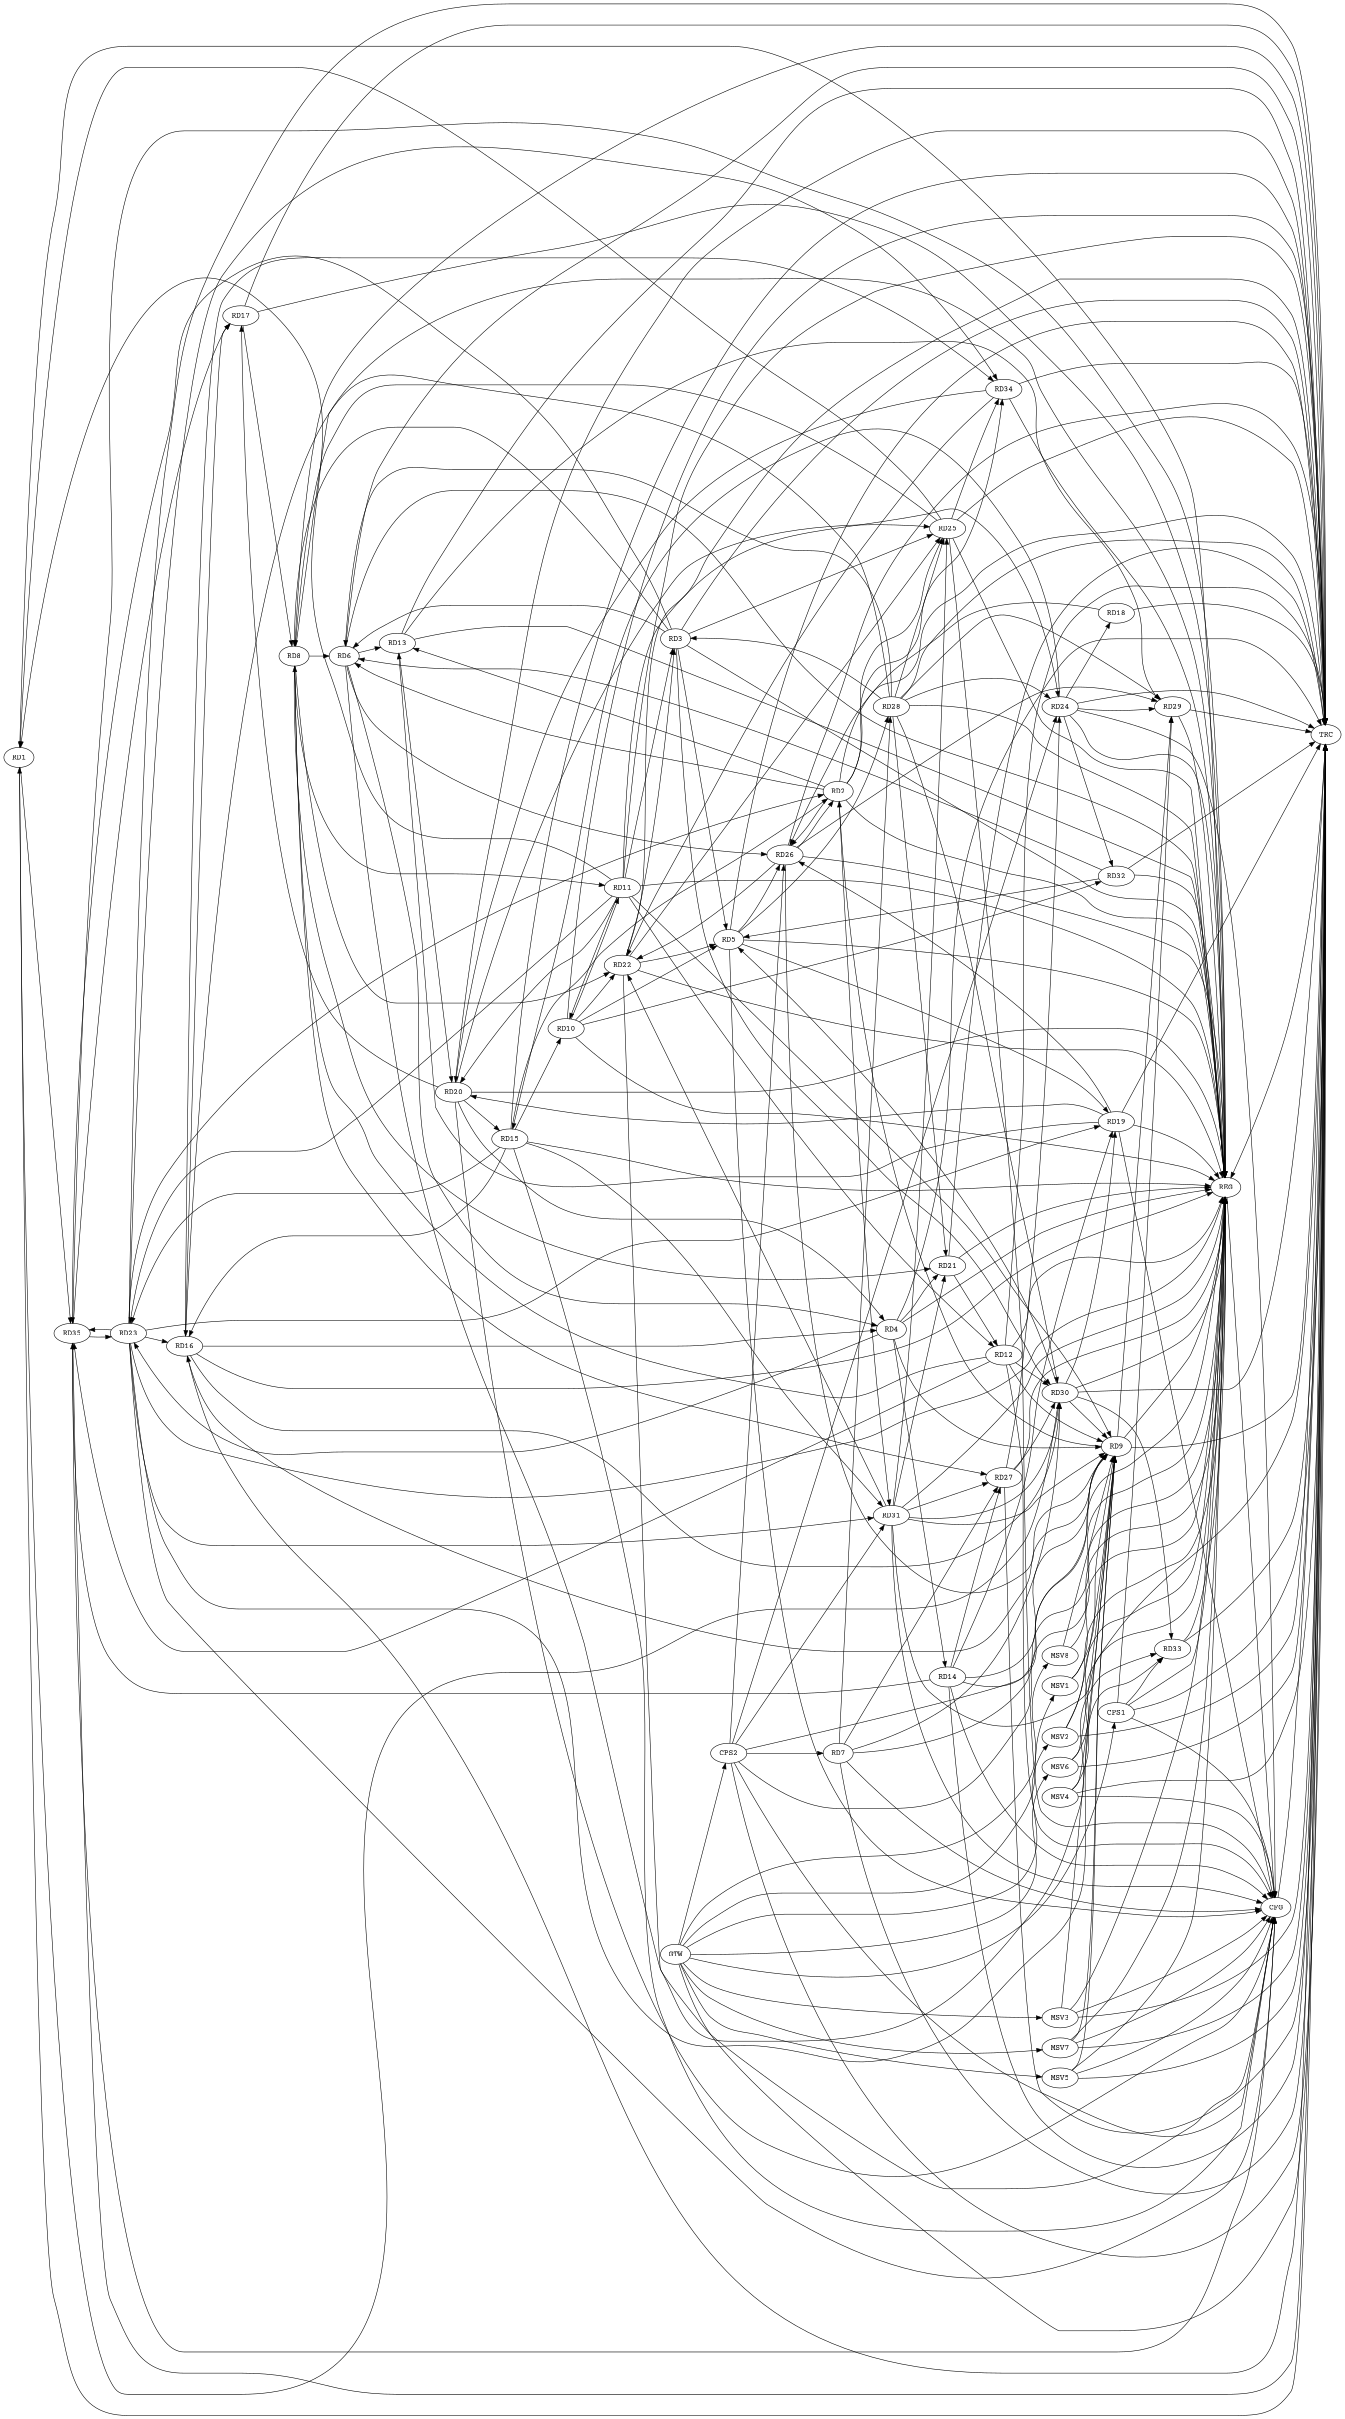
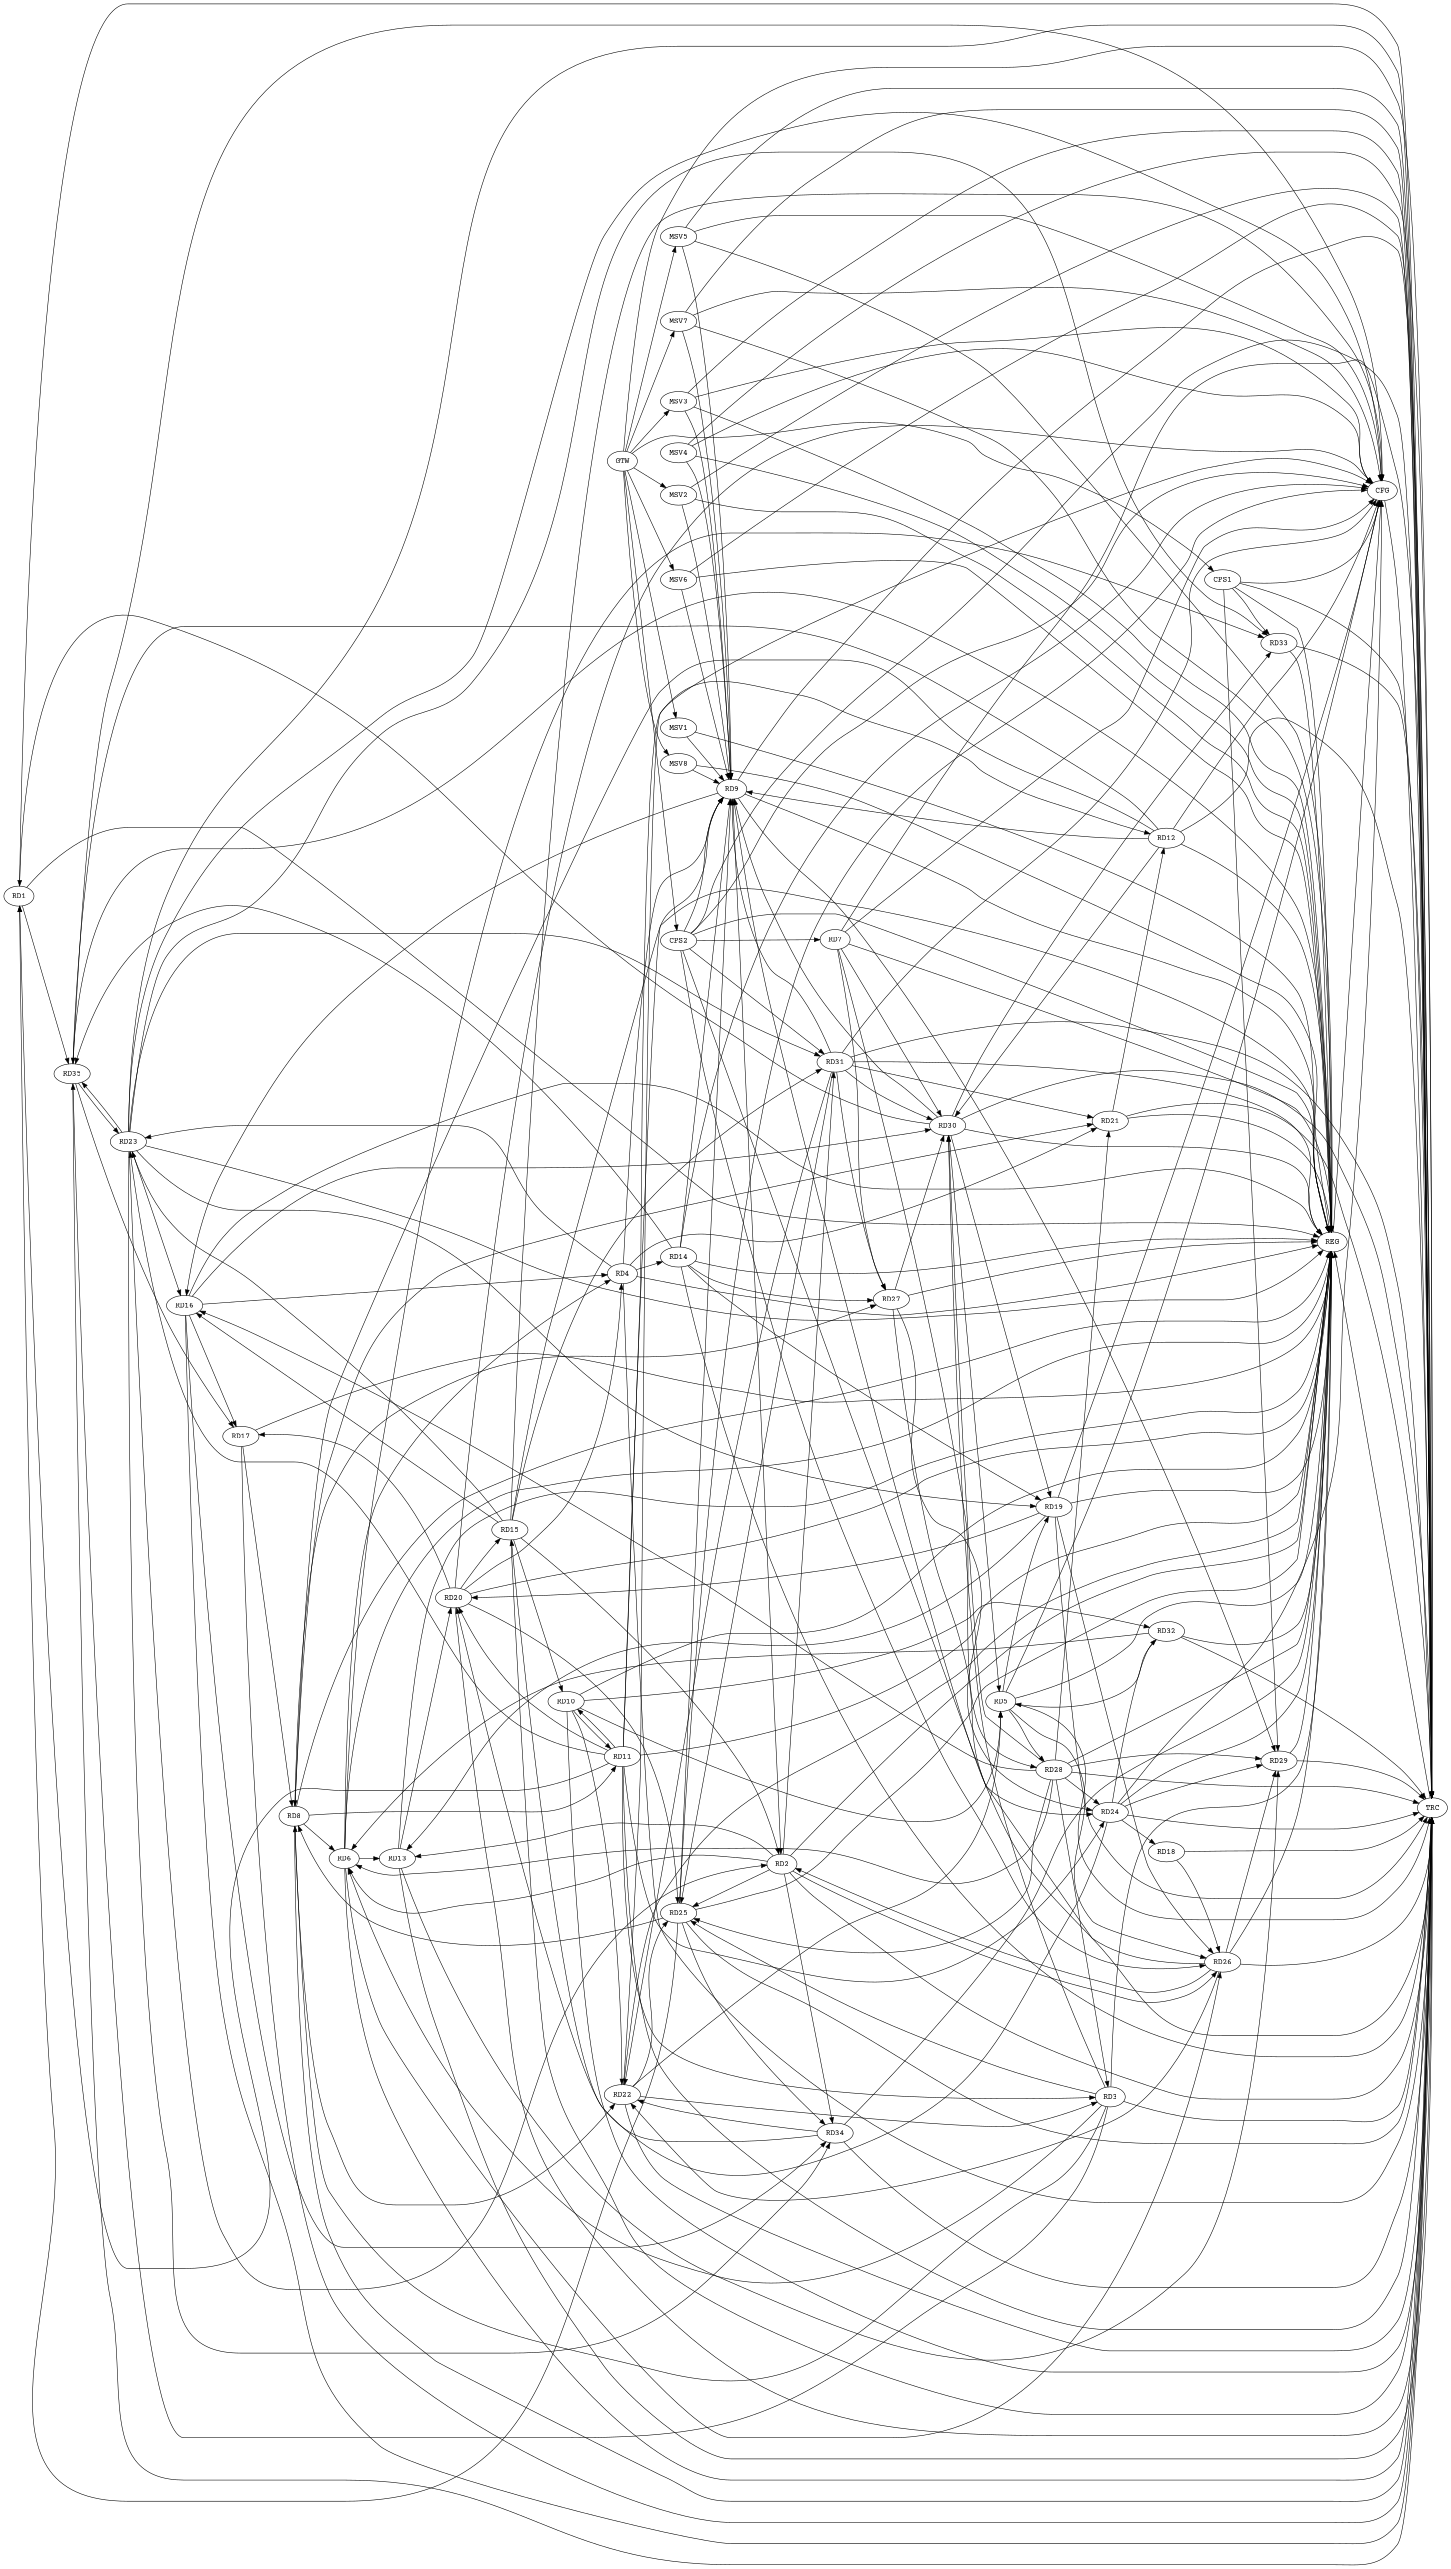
edge "RD3" -> "RD5": removed
edge "RD25" -> "RD9": added
